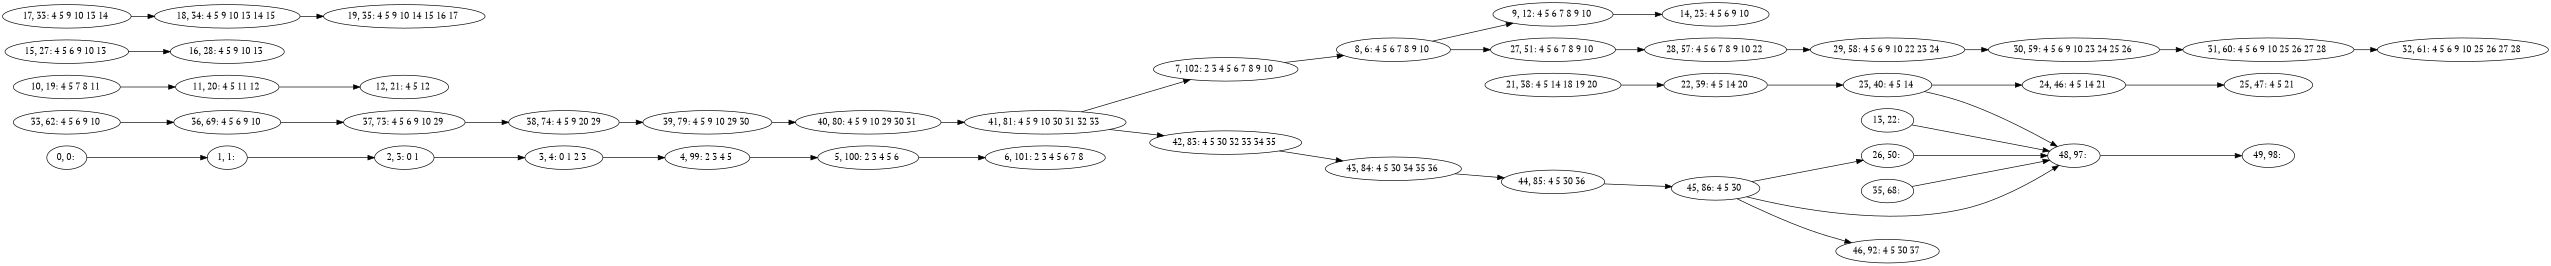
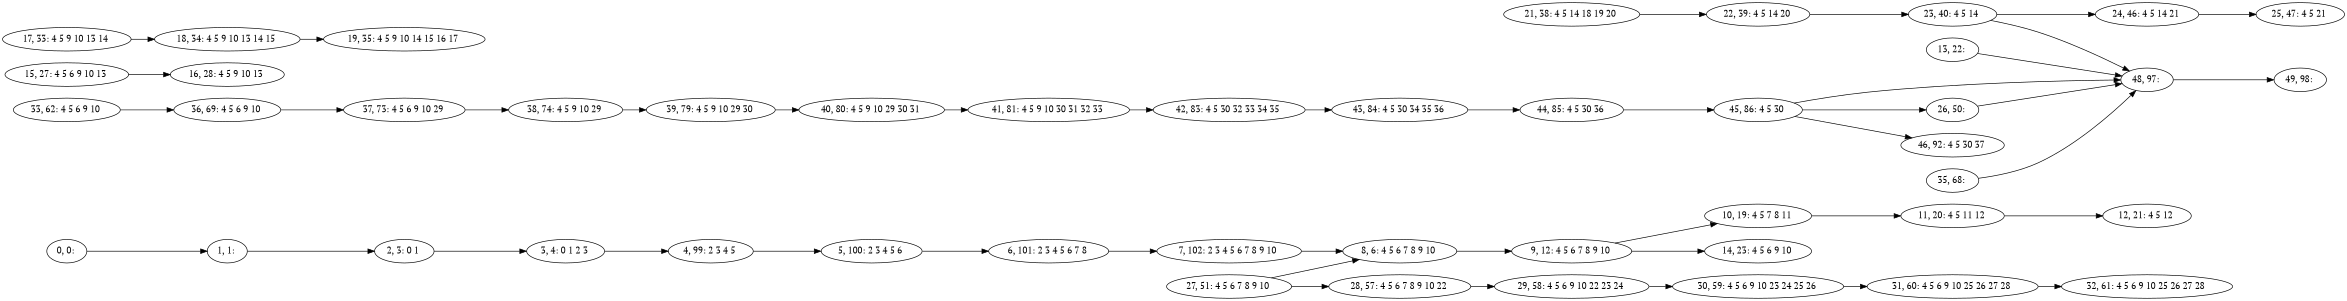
edge "8, 6: 4 5 6 7 8 9 10" -> "27, 51: 4 5 6 7 8 9 10": reversed
edge "41, 81: 4 5 9 10 30 31 32 33" -> "7, 102: 2 3 4 5 6 7 8 9 10": now "6, 101: 2 3 4 5 6 7 8" -> "7, 102: 2 3 4 5 6 7 8 9 10"
node "38, 74: 4 5 9 20 29": label "38, 74: 4 5 9 20 29" -> "38, 74: 4 5 9 10 29"
edge "9, 12: 4 5 6 7 8 9 10" -> "10, 19: 4 5 7 8 11": added
